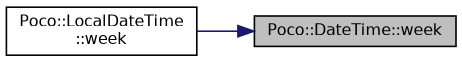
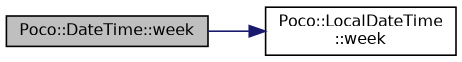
edge "Poco::LocalDateTime ::week" -> "Poco::DateTime::week": reversed
